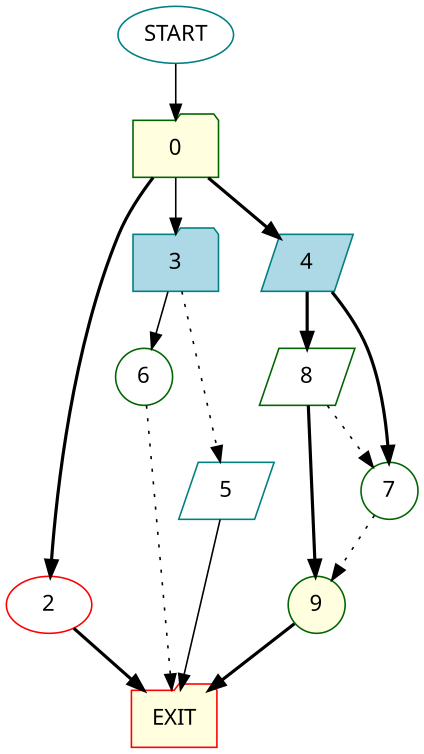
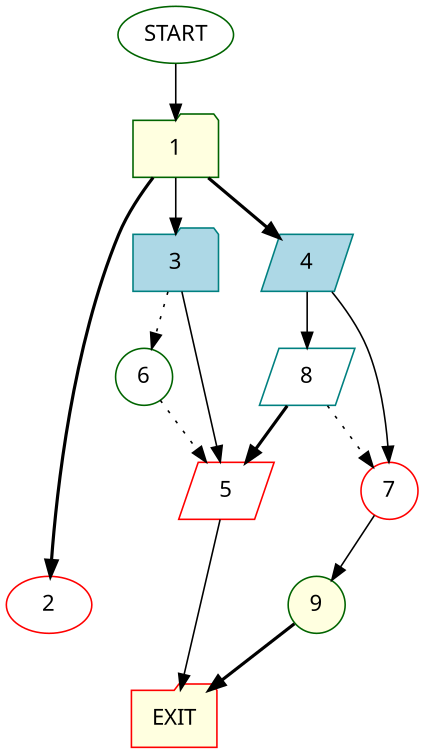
node "START": color teal -> darkgreen
node "0": label "0" -> "1"
edge "4" -> "8": style bold -> solid
edge "3" -> "6": style solid -> dotted
edge "4" -> "7": style bold -> solid
edge "3" -> "5": style dotted -> solid
node "8": color darkgreen -> teal
edge "8" -> "9": now "8" -> "5"
node "5": color teal -> red
node "7": color darkgreen -> red
edge "6" -> "EXIT": now "6" -> "5"
edge "7" -> "9": style dotted -> solid
edge "2" -> "EXIT": removed
